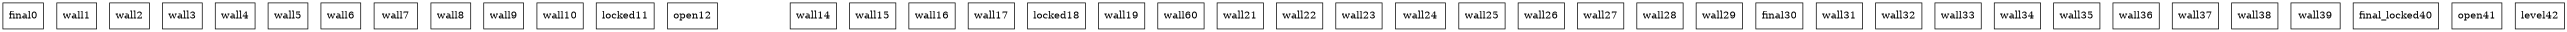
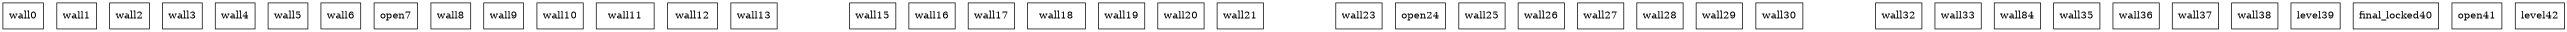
node "final0": label "final0" -> "wall0"
node "wall7": label "wall7" -> "open7"
node "locked11": label "locked11" -> "wall11"
node "open12": label "open12" -> "wall12"
node "wall13": added
node "wall14": removed
node "locked18": label "locked18" -> "wall18"
node "wall60": label "wall60" -> "wall20"
node "wall22": removed
node "wall24": label "wall24" -> "open24"
node "final30": label "final30" -> "wall30"
node "wall31": removed
node "wall34": label "wall34" -> "wall84"
node "wall39": label "wall39" -> "level39"
